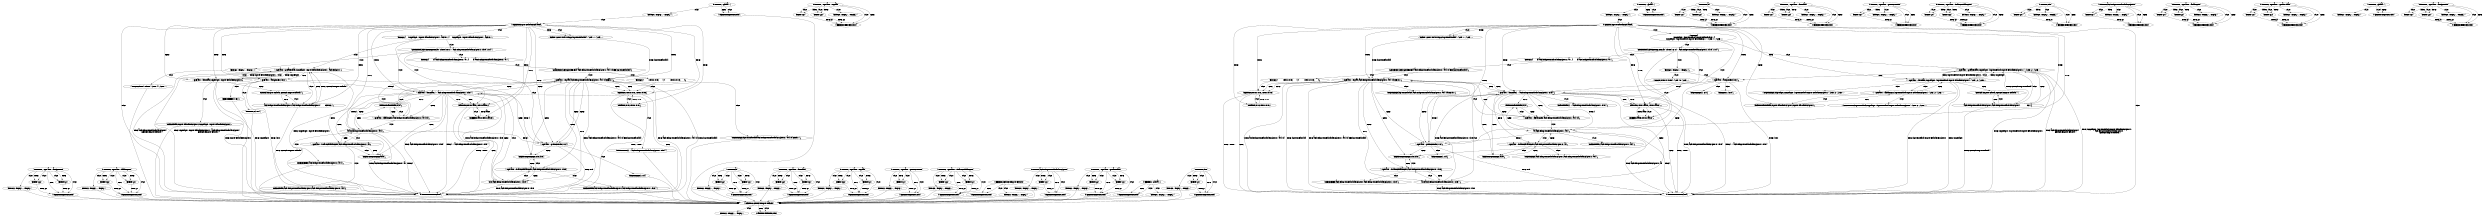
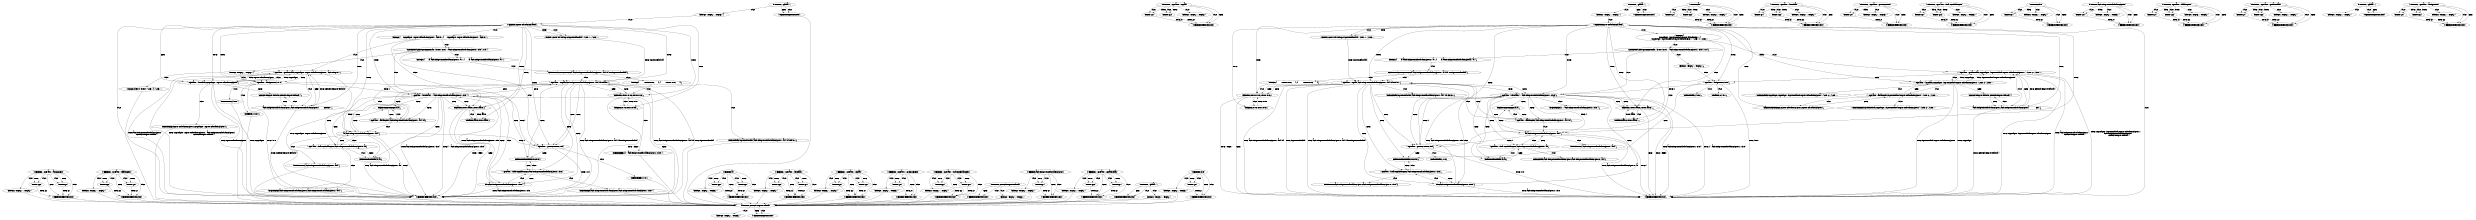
node "<(LOCAL,size_t i: size_t)<SUB>5</SUB>>": removed
